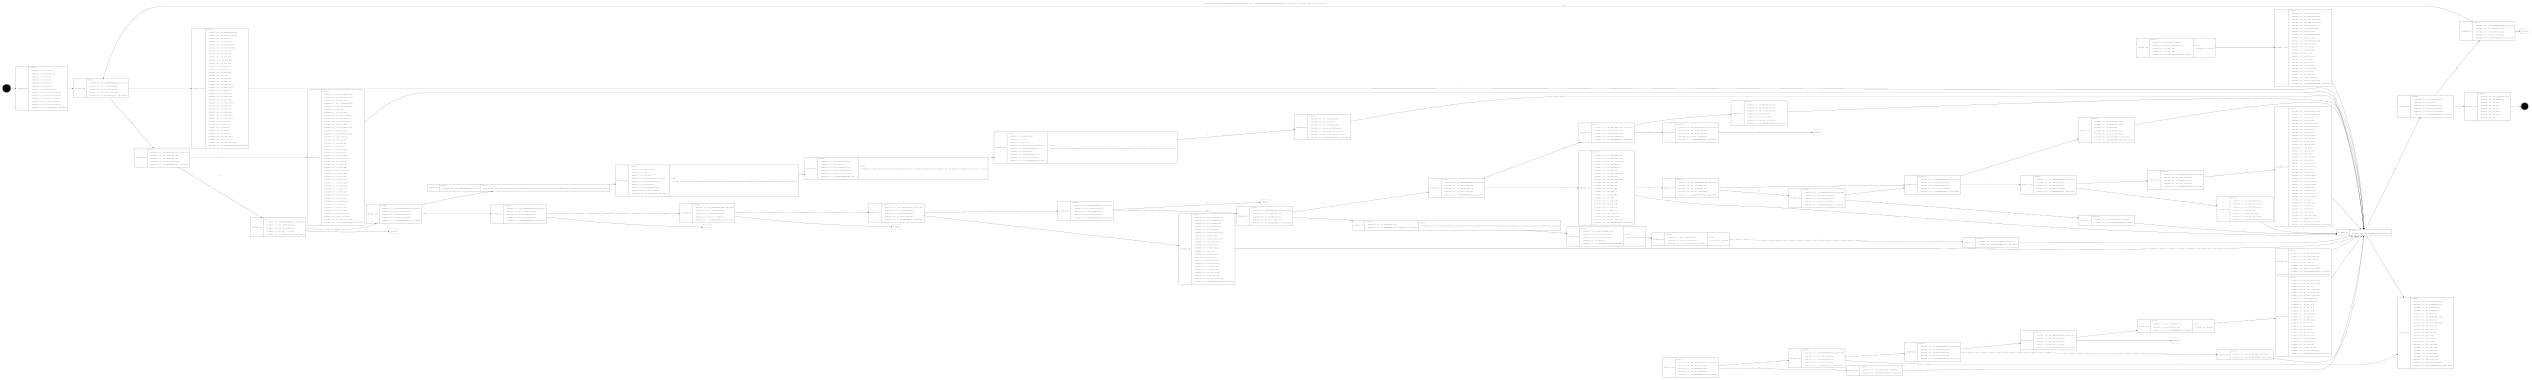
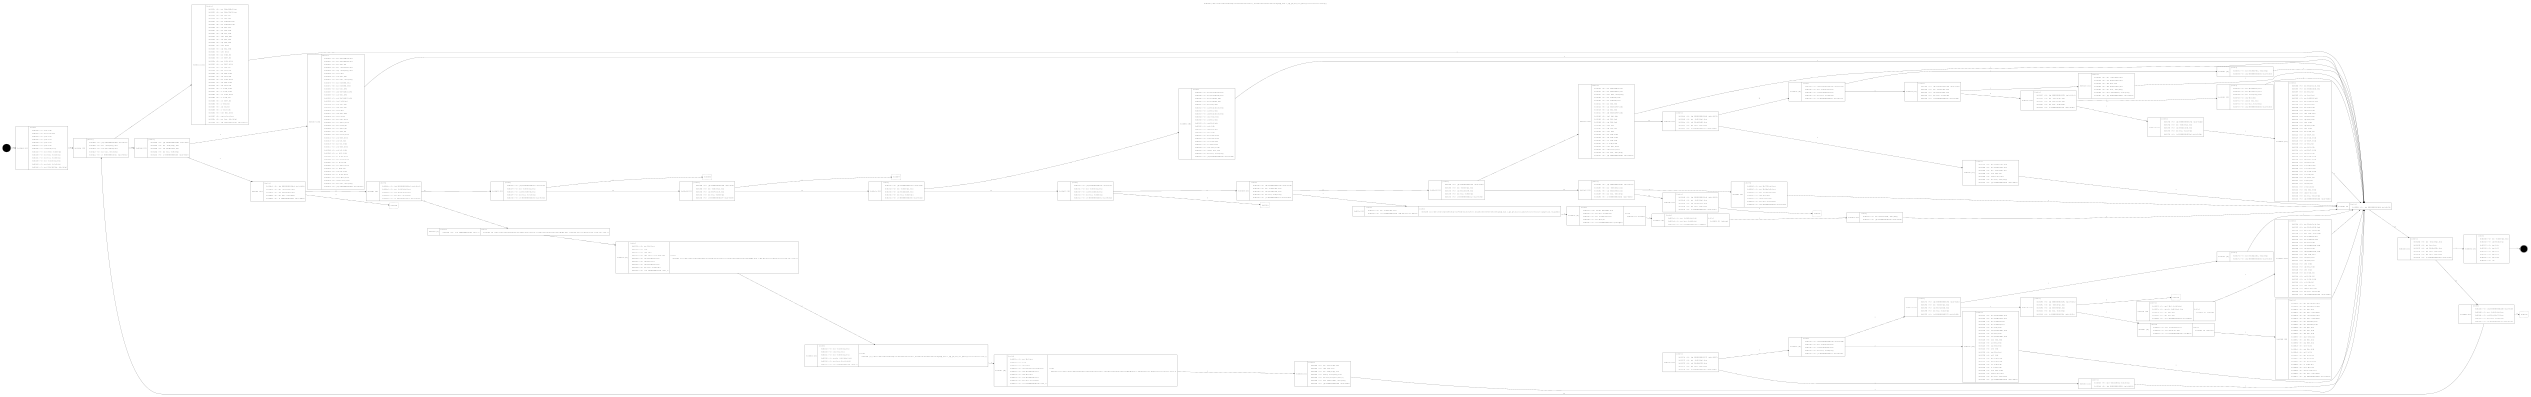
edge "0x401eb4 [25]" -> "0x401ee6 [25]": now "0x401eb4 [25]" -> "0x4022fb [27]"
edge "0x402584 [5]" -> "0x4021ff [88]": reversed
